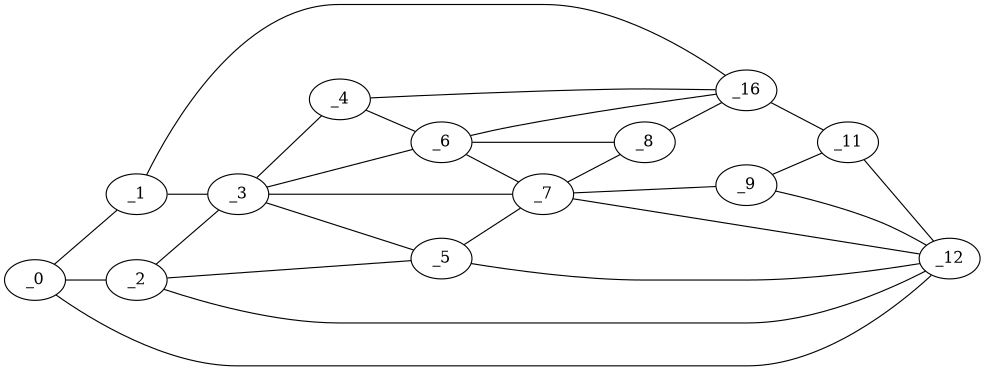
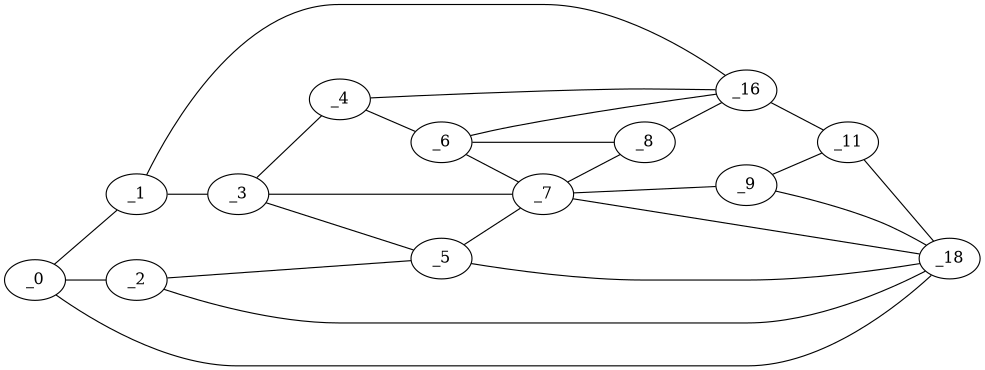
edge "_6" -- "_3": removed
edge "_3" -- "_2": removed
node "_12": label "_12" -> "_18"
